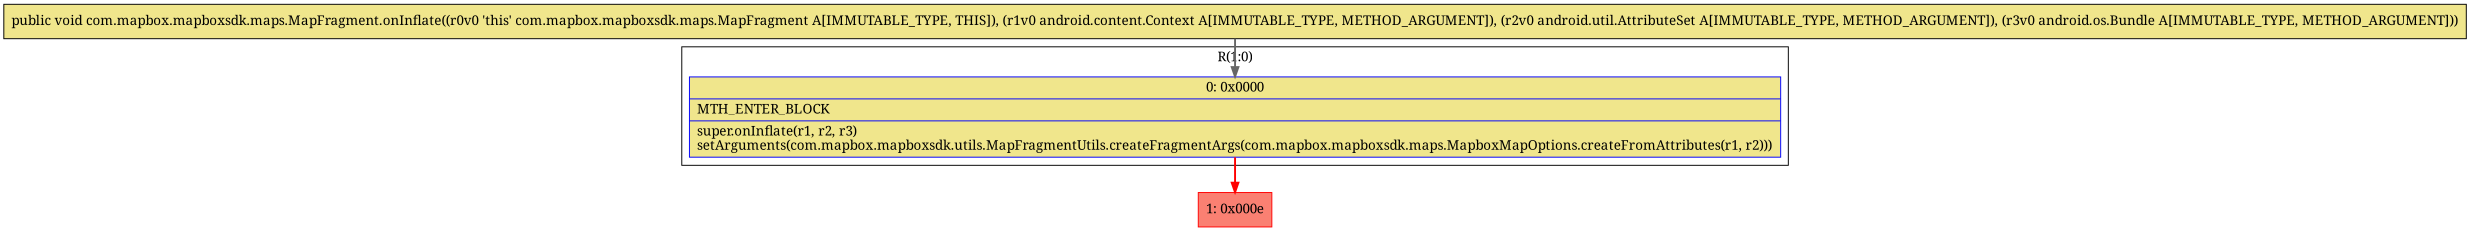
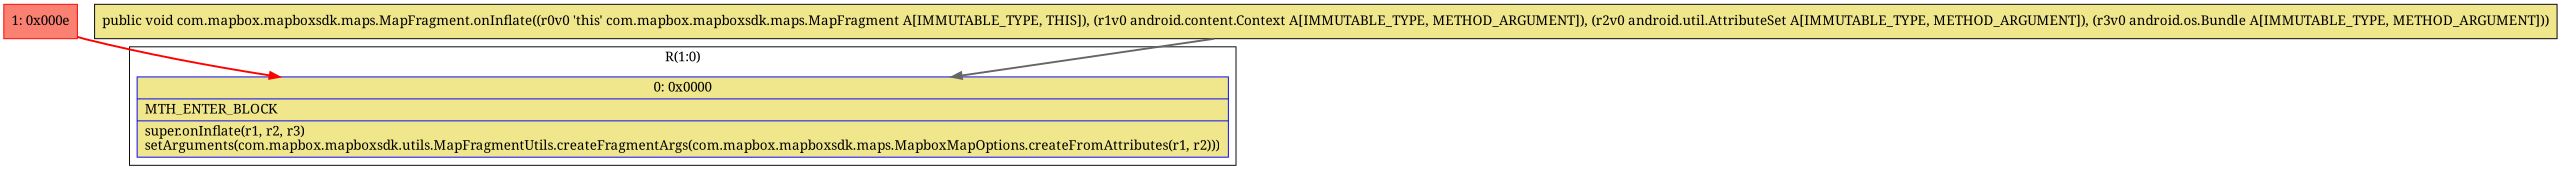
edge "0: 0x0000" -> "1: 0x000e": reversed
